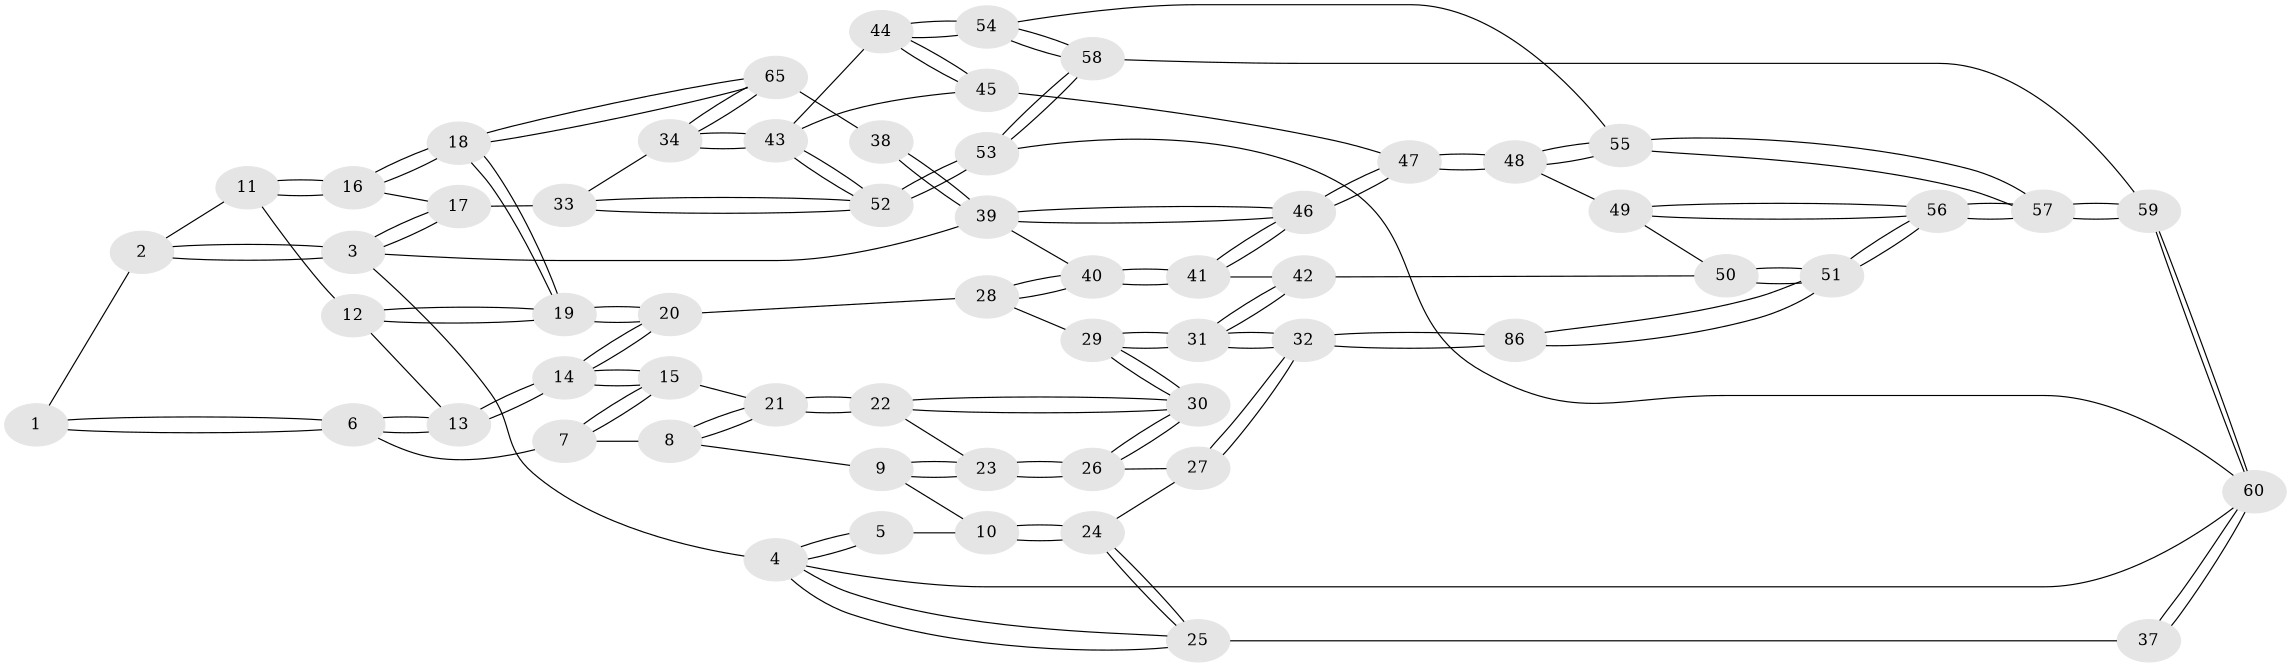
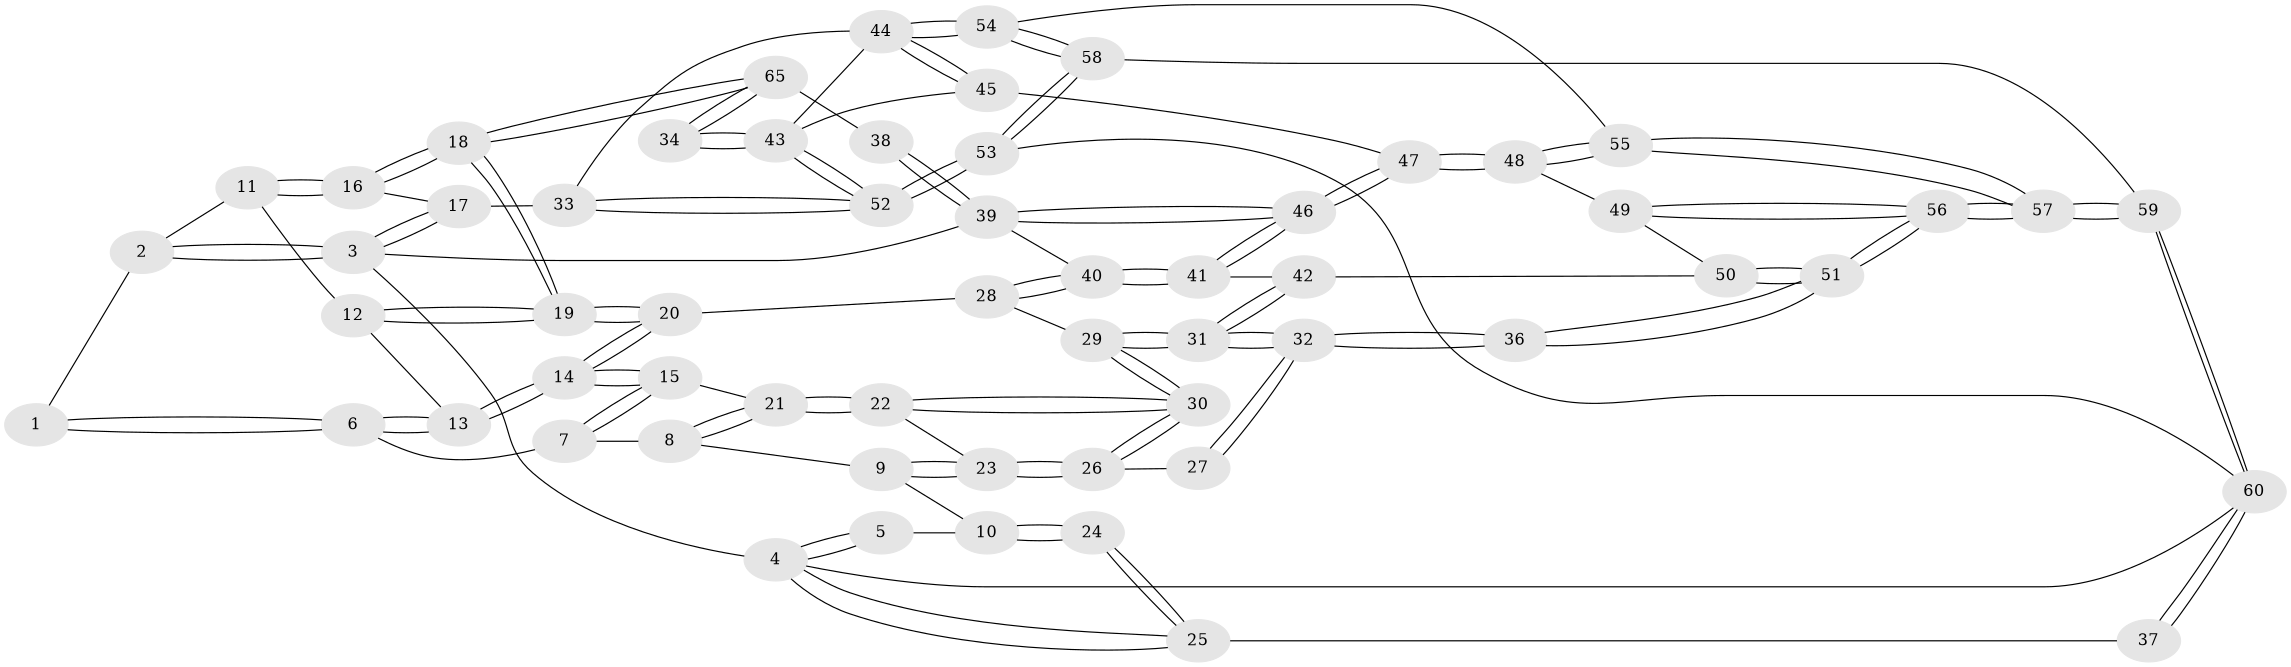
edge "34" -- "33": now "44" -- "33"
node "86": label "86" -> "36"
edge "27" -- "24": removed
